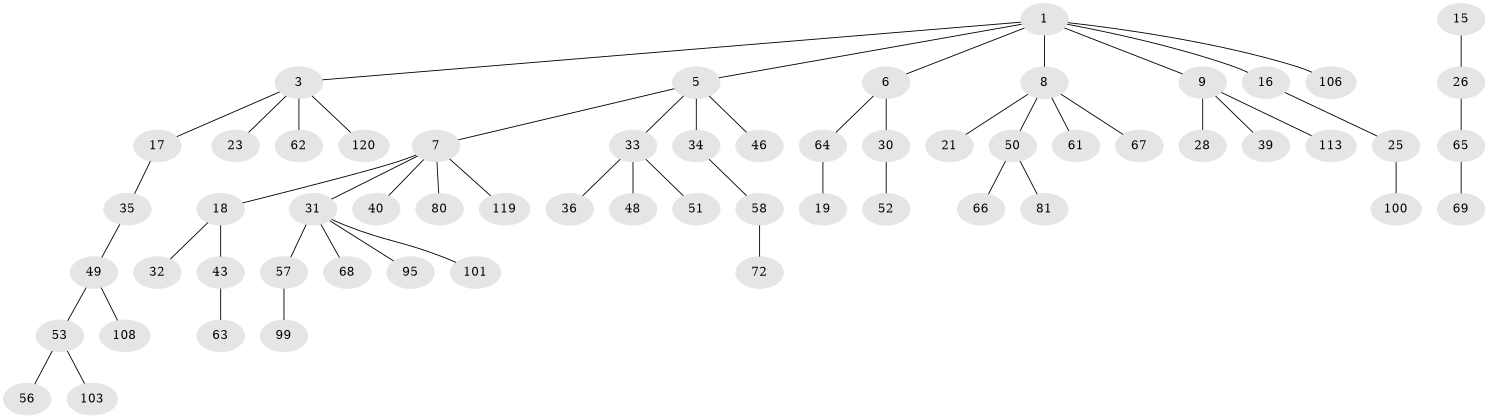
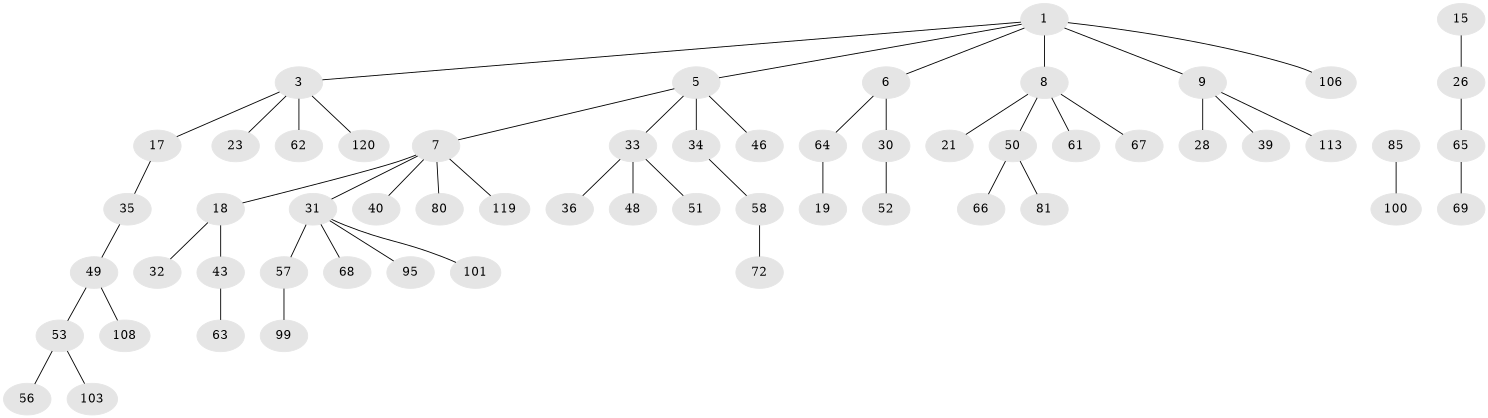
node "16": removed
node "25": label "25" -> "85"
